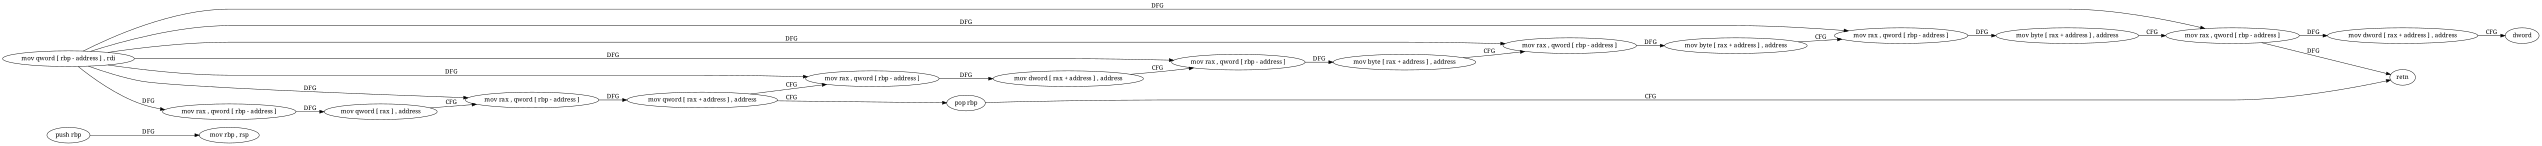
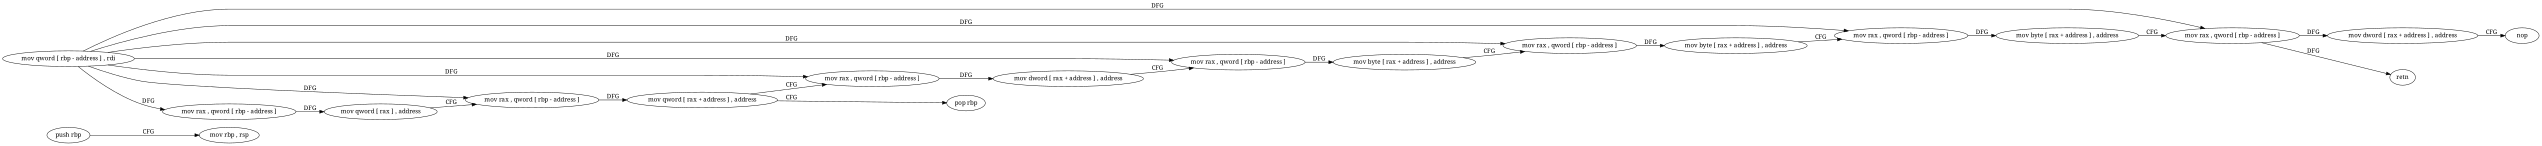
node "dword": label "dword" -> "nop"
edge "pop rbp" -> "retn": removed, label "CFG"
edge "push rbp" -> "mov rbp , rsp": label "DFG" -> "CFG"
